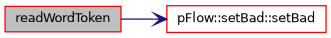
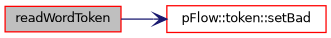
node "pFlow::setBad::setBad": label "pFlow::setBad::setBad" -> "pFlow::token::setBad"
